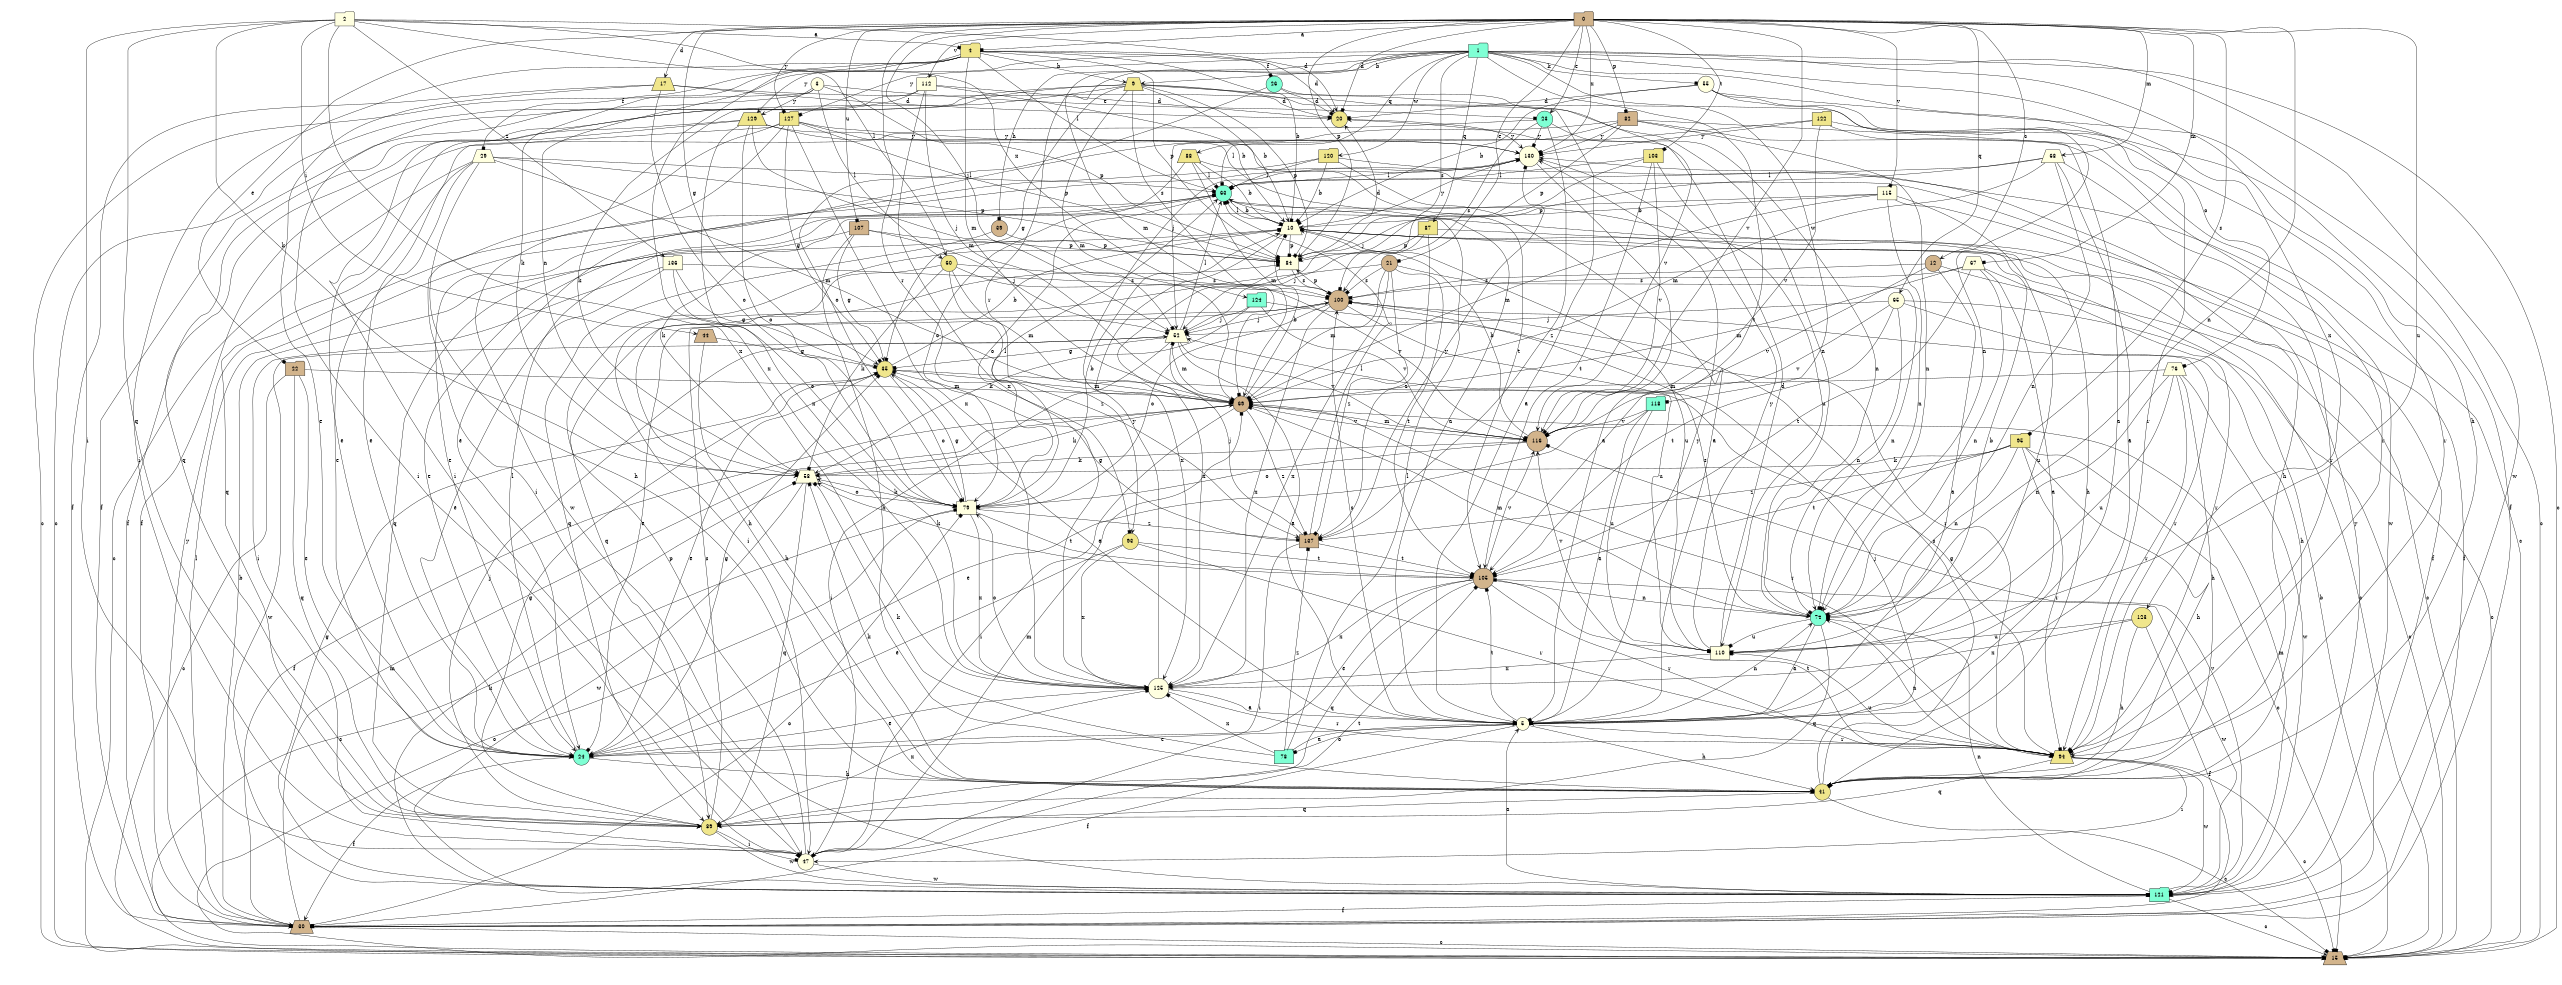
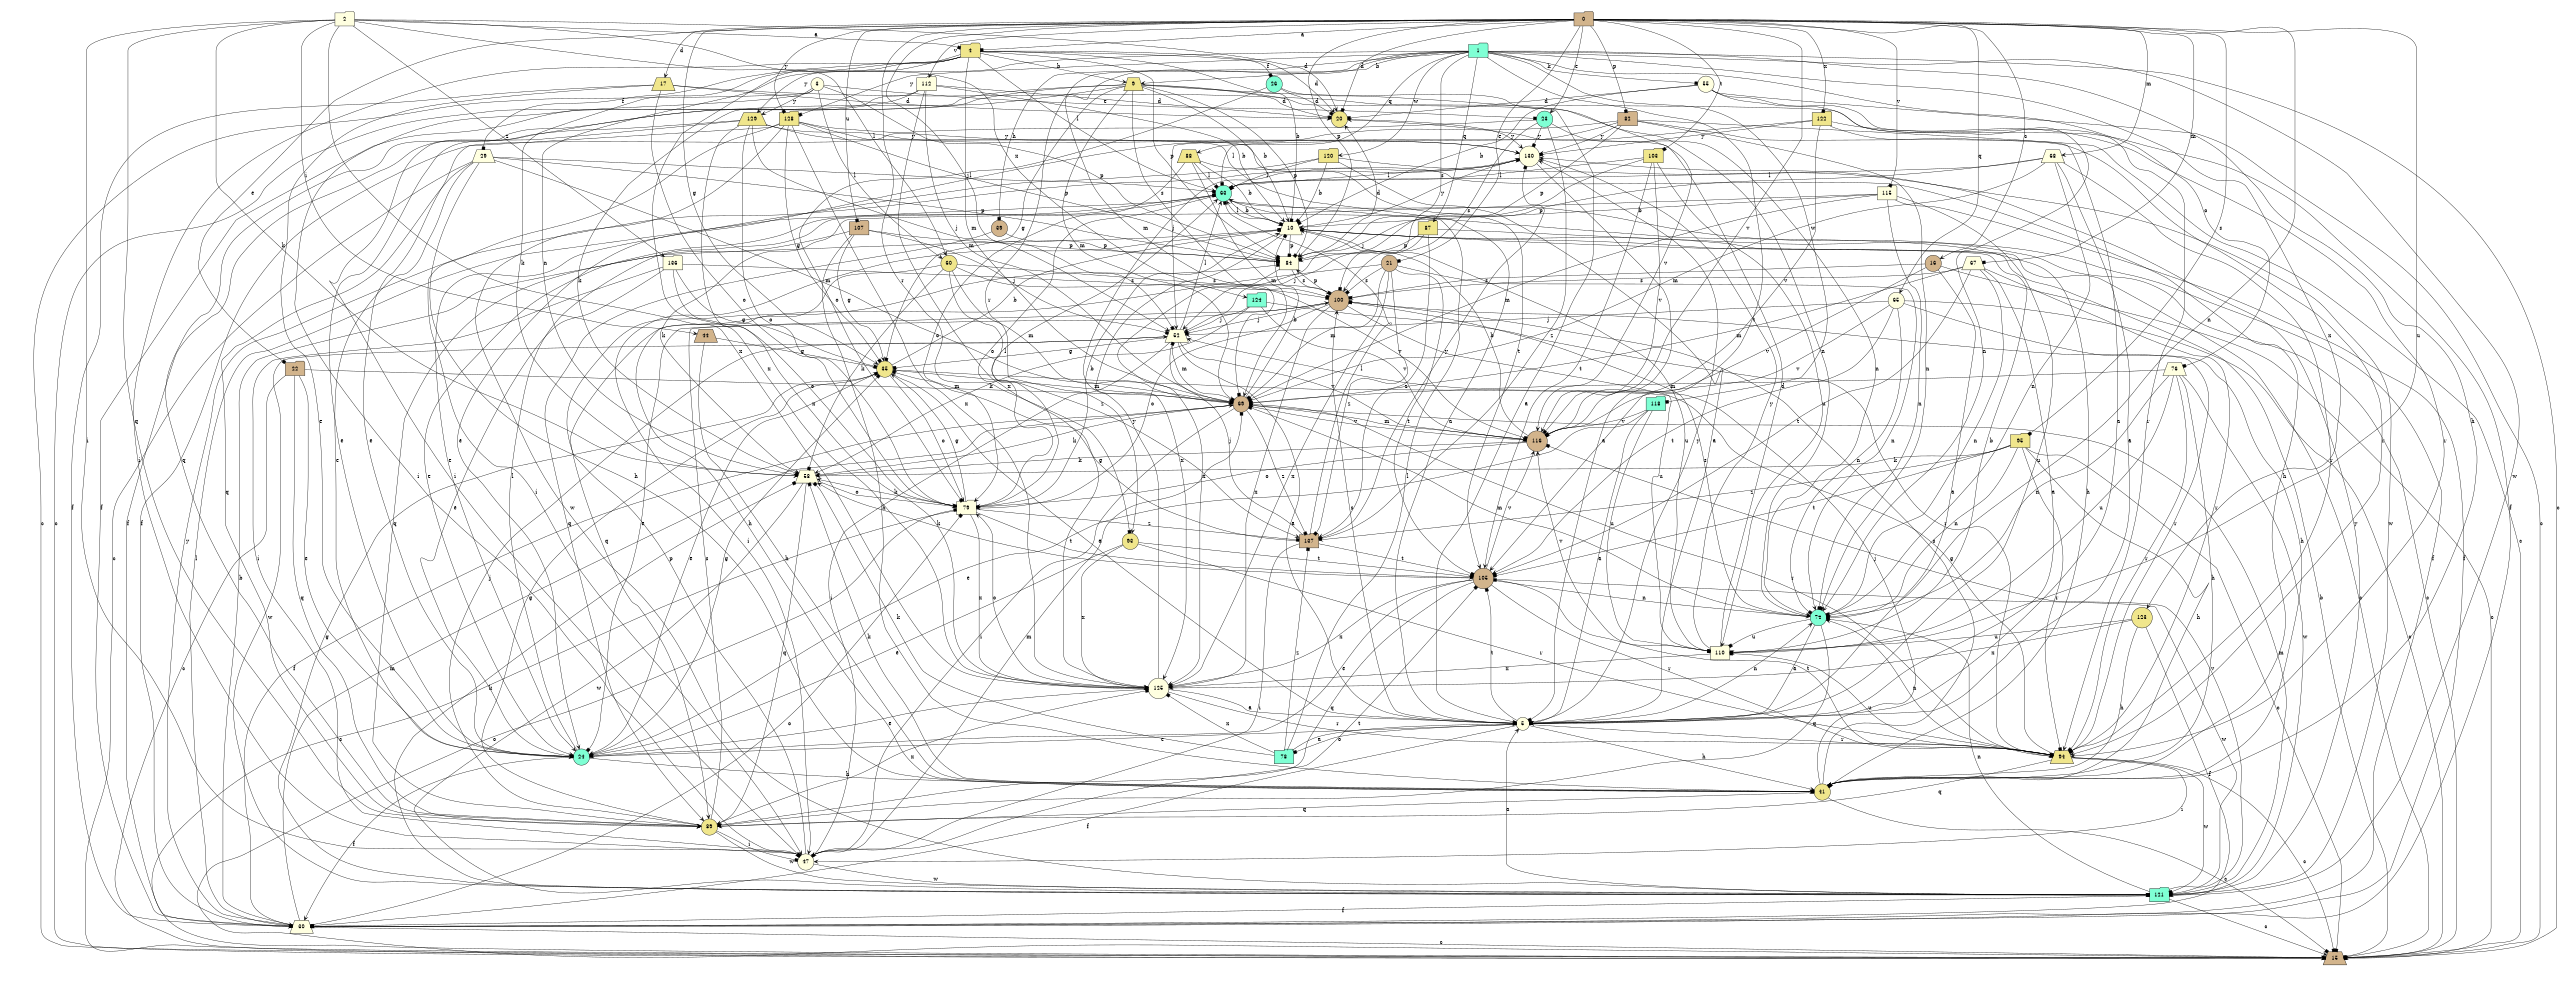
edge "0" -> "130": now "0" -> "122"
node "127": label "127" -> "128"
edge "10" -> "63": arrowhead box -> vee
node "12": label "12" -> "16"
node "30": fillcolor tan -> lightyellow
